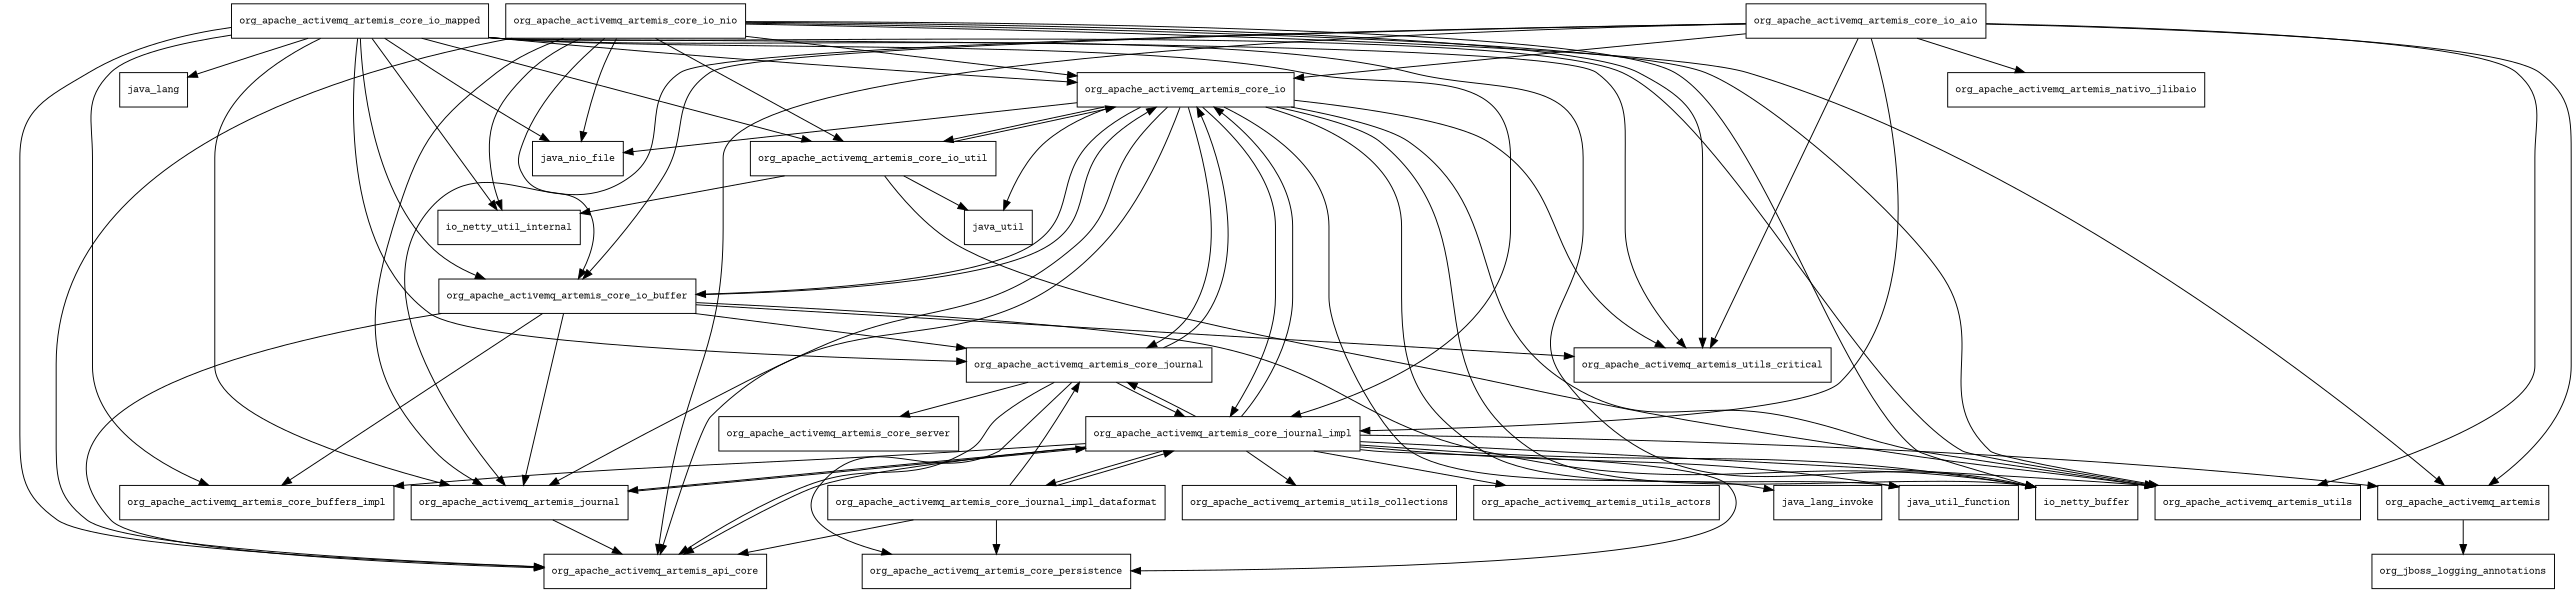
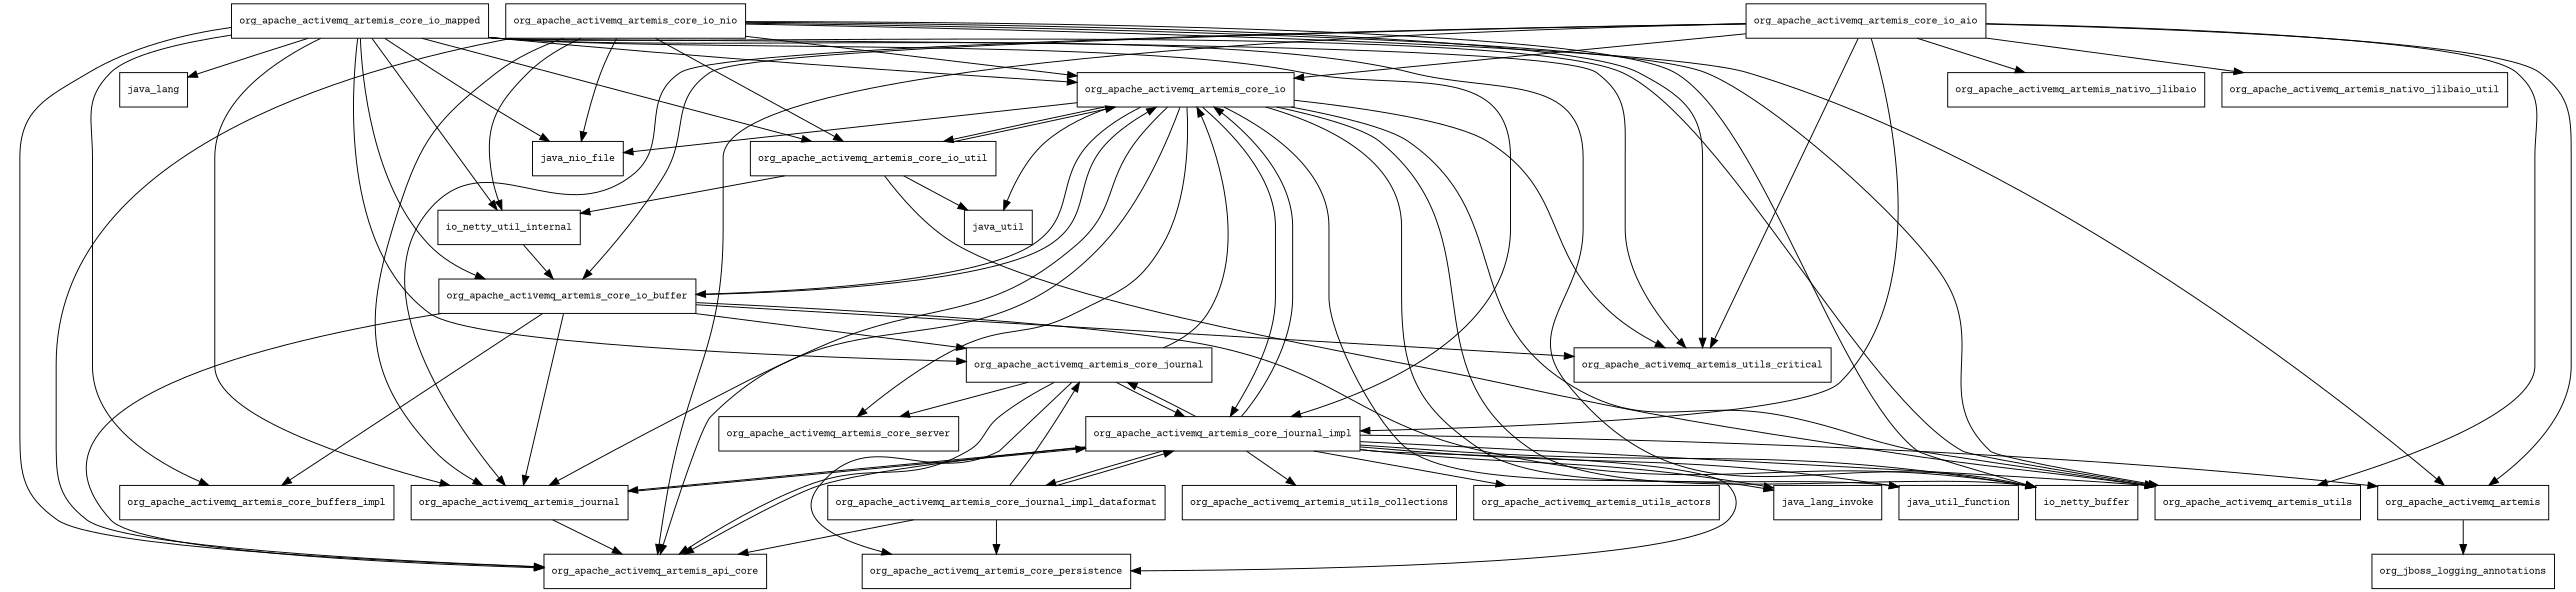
node "org_apache_activemq_artemis_nativo_jlibaio_util": added
edge "org_apache_activemq_artemis_core_io_nio" -> "org_apache_activemq_artemis_core_io_buffer": now "io_netty_util_internal" -> "org_apache_activemq_artemis_core_io_buffer"
edge "org_apache_activemq_artemis_core_io" -> "org_apache_activemq_artemis_core_journal": now "org_apache_activemq_artemis_core_io" -> "org_apache_activemq_artemis_core_server"
edge "org_apache_activemq_artemis_core_journal_impl" -> "org_apache_activemq_artemis_core_buffers_impl": now "org_apache_activemq_artemis_core_journal_impl" -> "java_lang_invoke"
